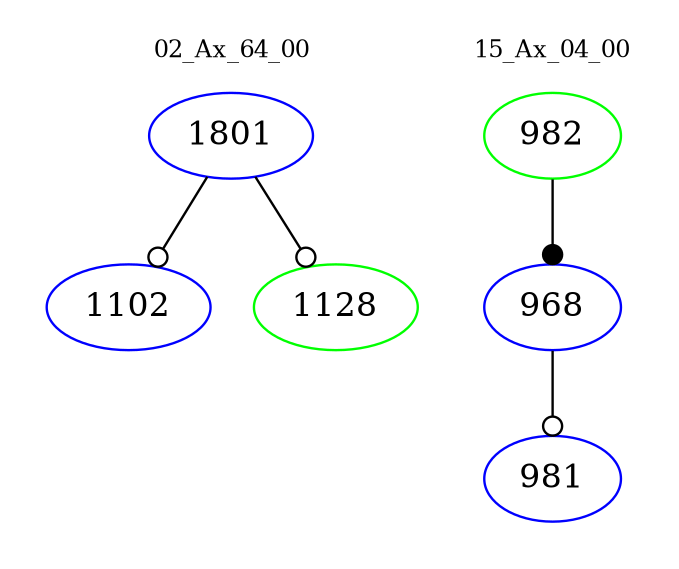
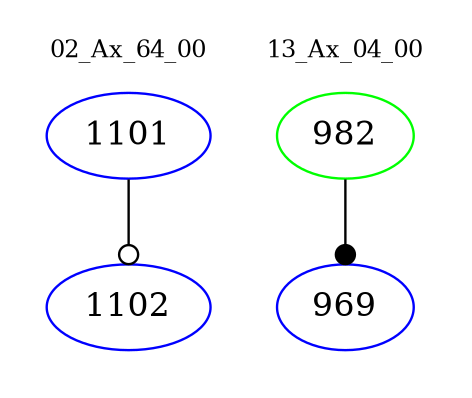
cluster "15_Ax_04_00": label "15_Ax_04_00" -> "13_Ax_04_00"
node "1801": label "1801" -> "1101"
node "1128": removed
node "968": label "968" -> "969"
node "981": removed
